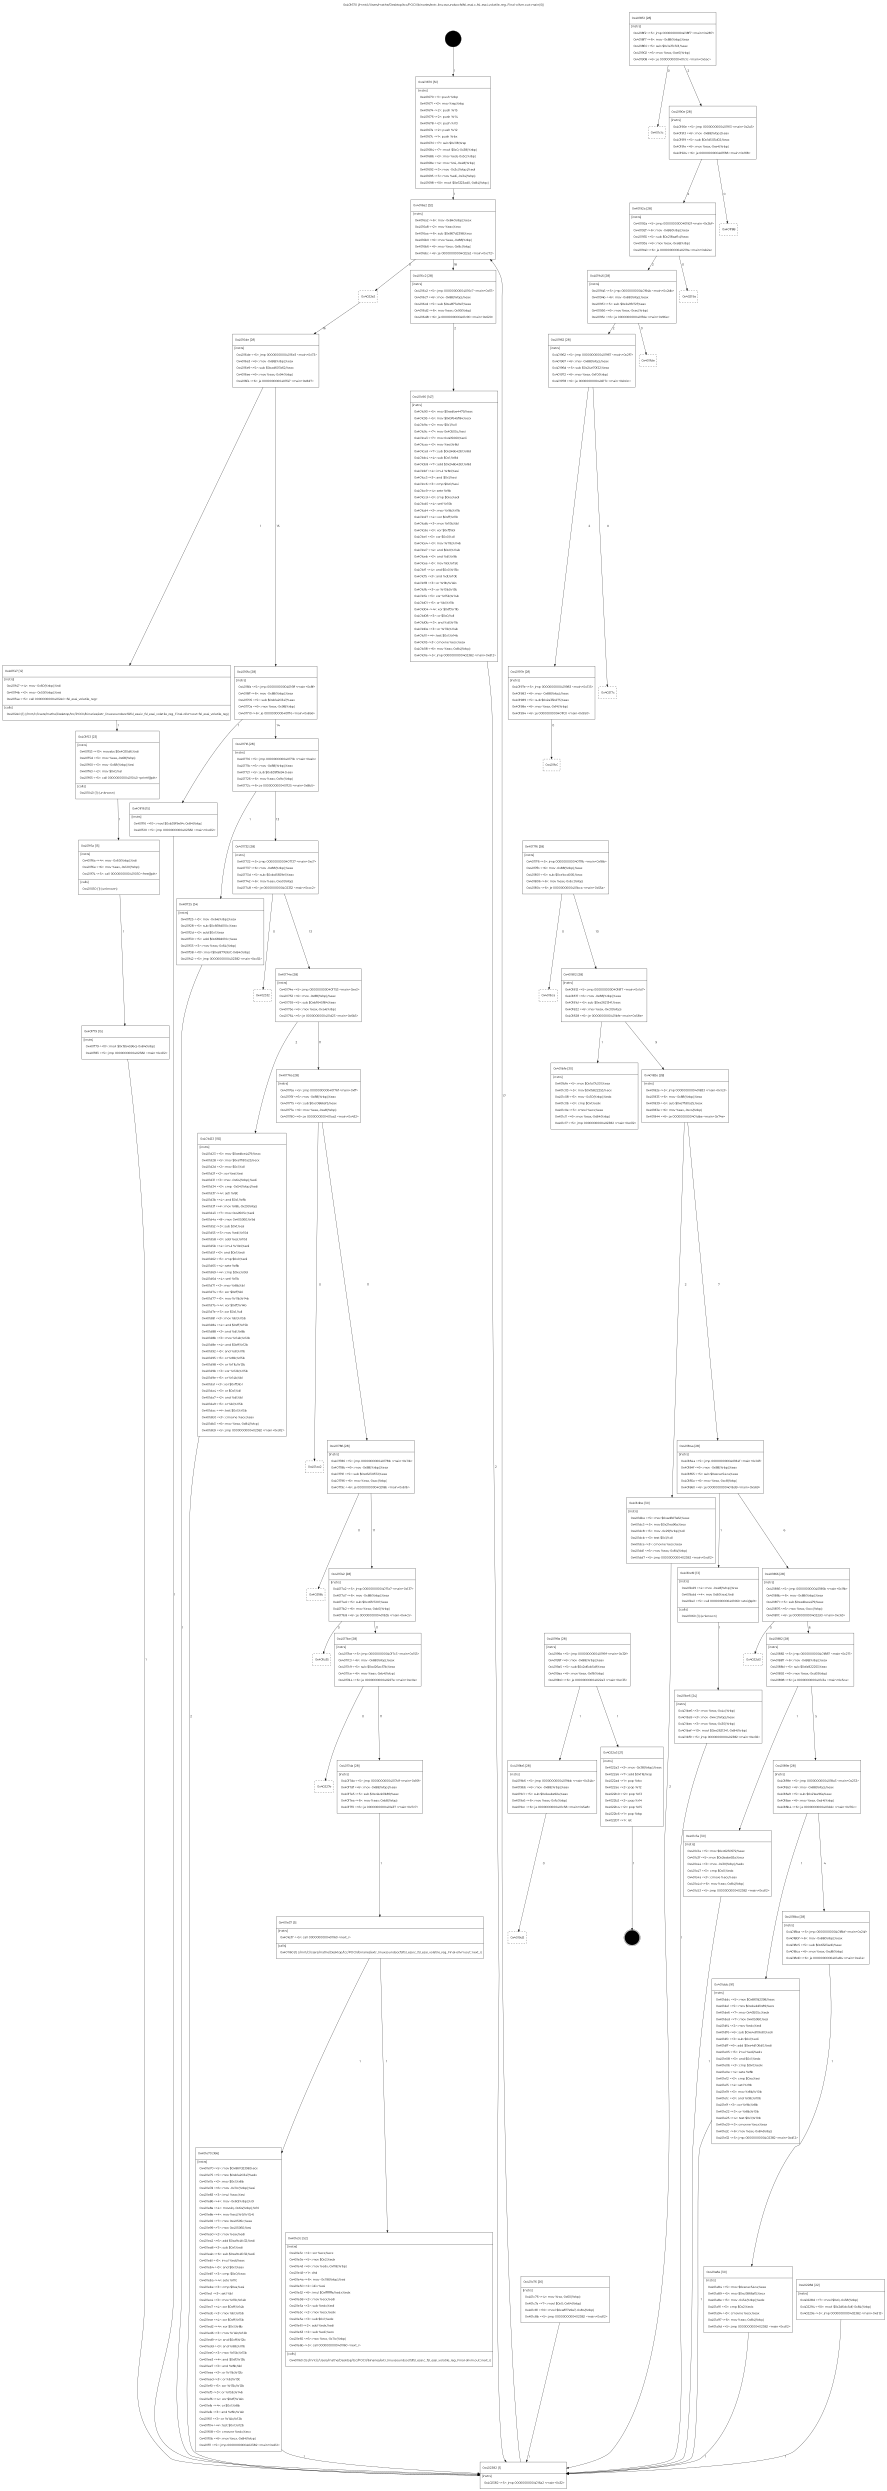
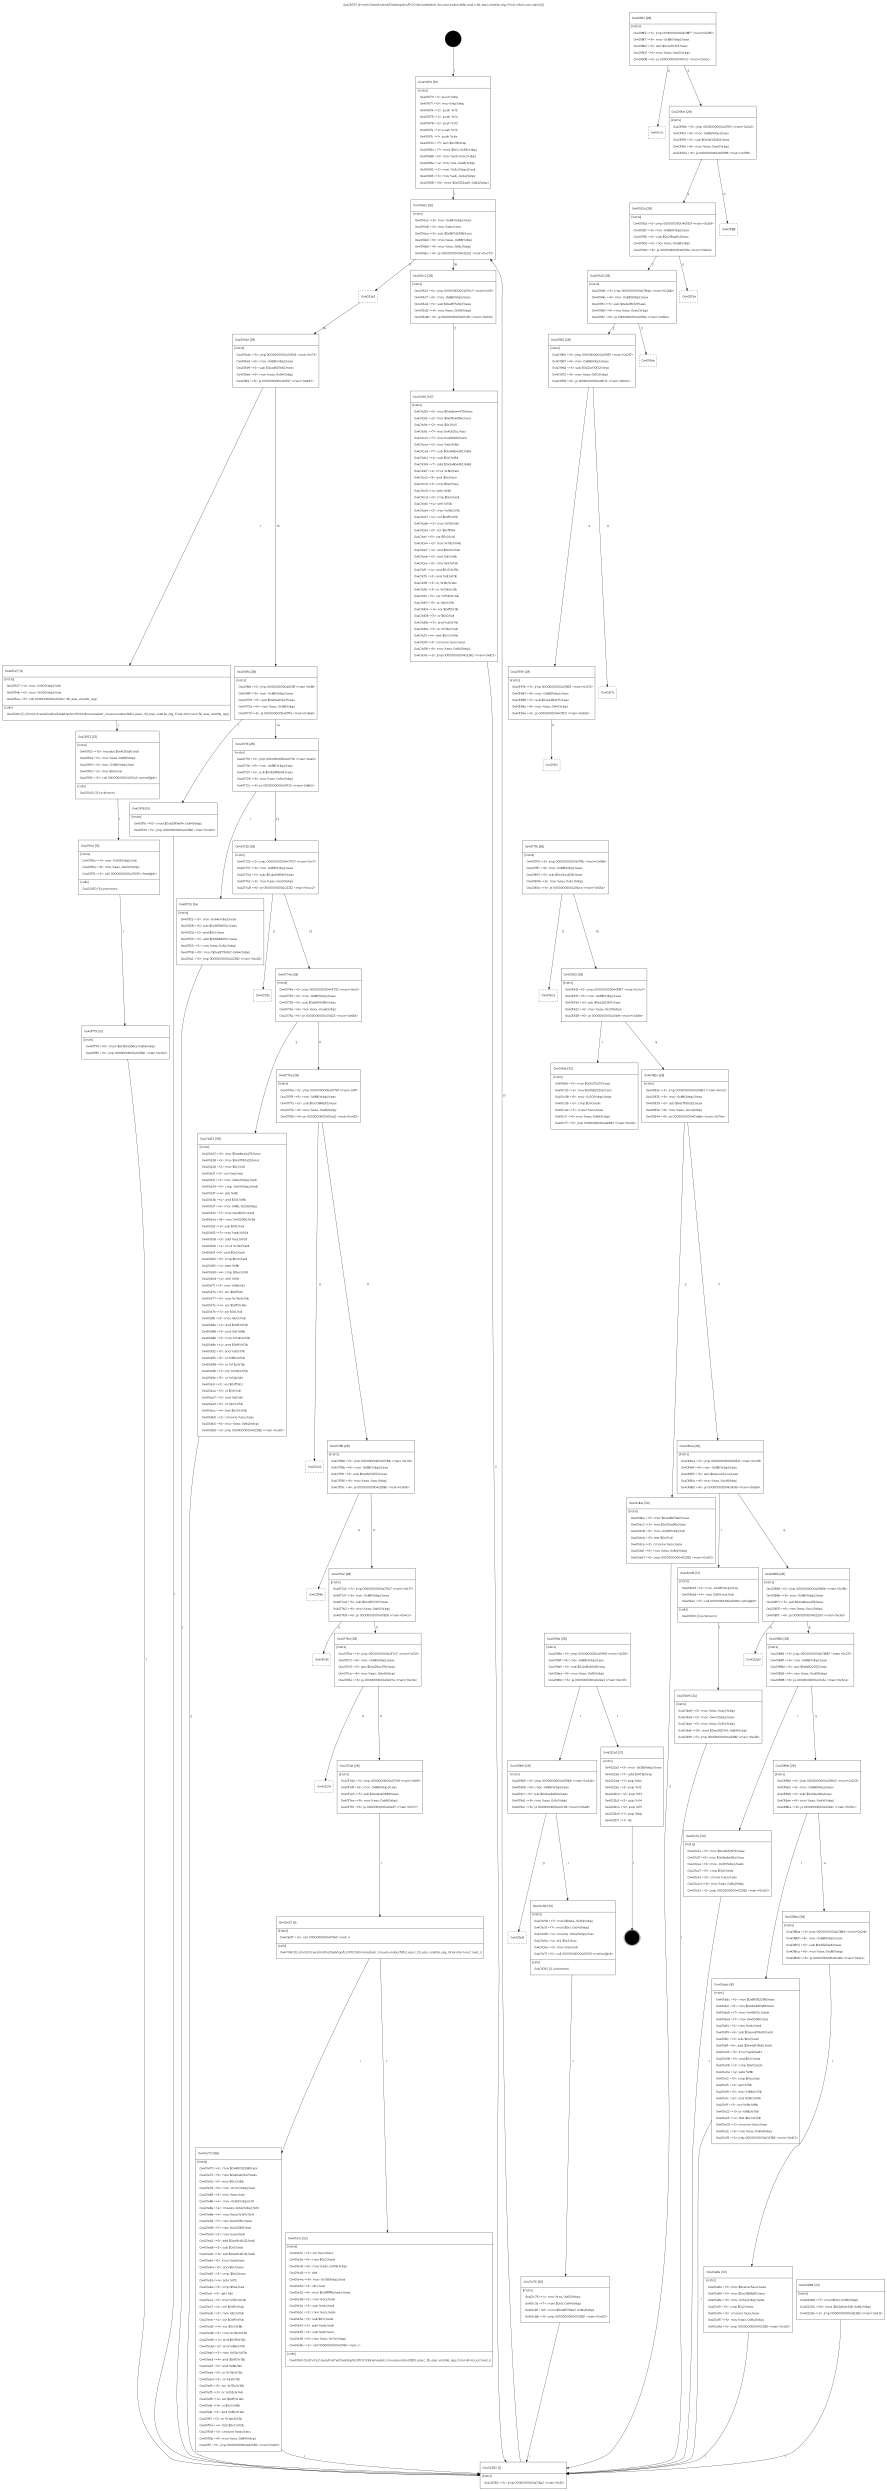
node "0x401c58 [30]": added
